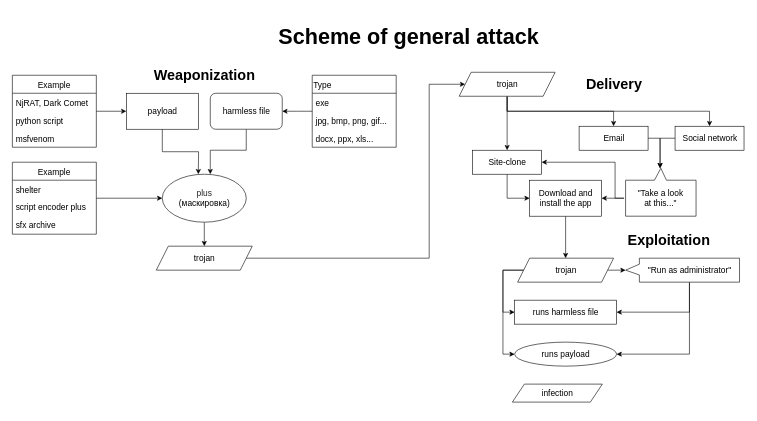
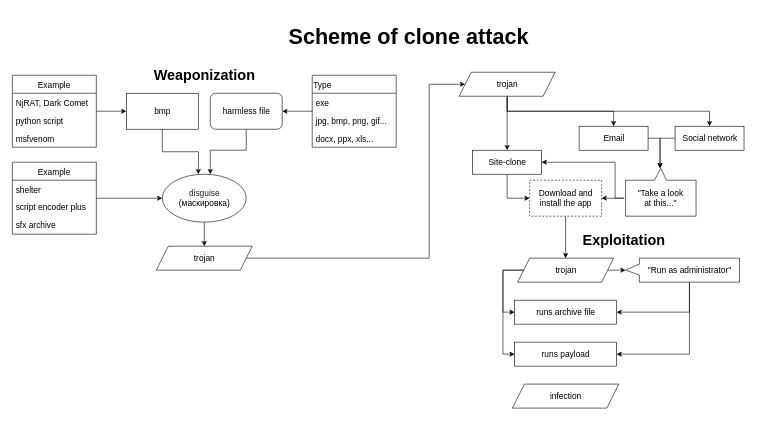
node "Scheme of general attack": label "Scheme of general attack" -> "Scheme of clone attack"
node "Delivery": removed
node "payload": label "payload" -> "bmp"
node "plus (маскировка)": label "plus (маскировка)" -> "disguise (маскировка)"
node "Download and install the app": style solid -> dashed
node "Exploitation": moved (669, 240) -> (624, 240)
node "runs harmless file": label "runs harmless file" -> "runs archive file"
node "runs payload": shape ellipse -> rectangle
node "infection": size 90x18 -> 107x24
